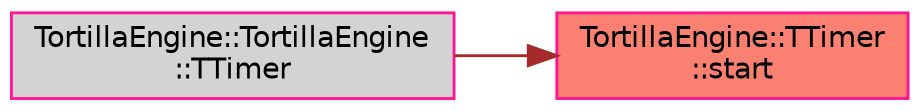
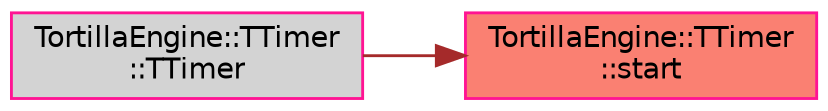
node "TortillaEngine::TortillaEngine ::TTimer": label "TortillaEngine::TortillaEngine ::TTimer" -> "TortillaEngine::TTimer ::TTimer"
